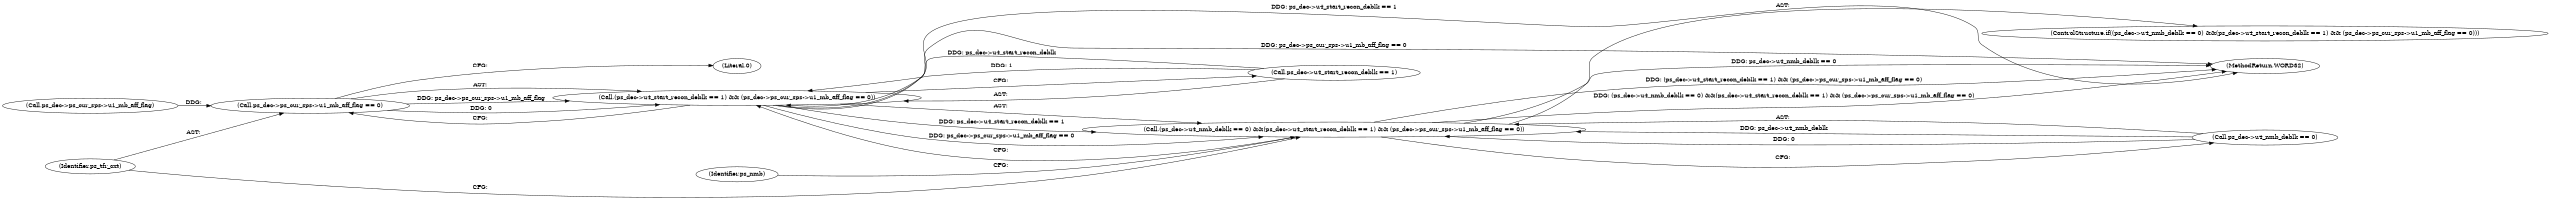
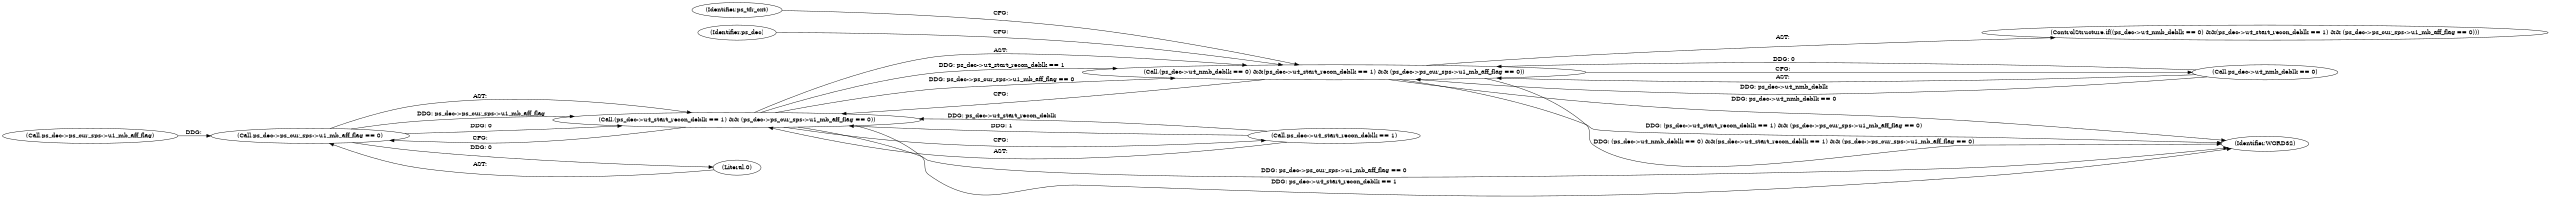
edge "(Call,ps_dec->ps_cur_sps->u1_mb_aff_flag == 0)" -> "(Literal,0)": label "CFG: " -> "DDG: 0"
node "(MethodReturn,WORD32)": label "(MethodReturn,WORD32)" -> "(Identifier,WORD32)"
edge "(Identifier,ps_tfr_cxt)" -> "(Call,ps_dec->ps_cur_sps->u1_mb_aff_flag == 0)": now "(Literal,0)" -> "(Call,ps_dec->ps_cur_sps->u1_mb_aff_flag == 0)"
node "(Identifier,ps_nmb)": label "(Identifier,ps_nmb)" -> "(Identifier,ps_dec)"
